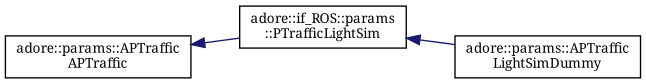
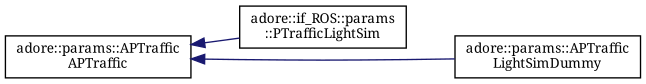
edge "adore::params::APTraffic LightSimDummy" -> "adore::if_ROS::params ::PTrafficLightSim": now "adore::params::APTraffic LightSimDummy" -> "adore::params::APTraffic APTraffic"
